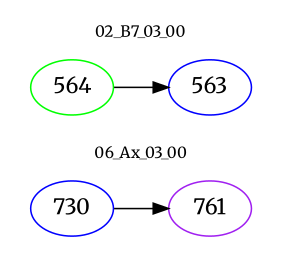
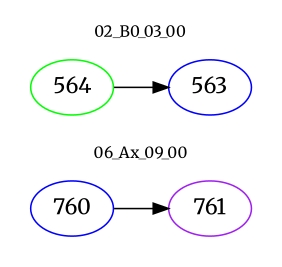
cluster "02_B7_03_00": label "02_B7_03_00" -> "02_B0_03_00"
cluster "06_Ax_03_00": label "06_Ax_03_00" -> "06_Ax_09_00"
node "730": label "730" -> "760"
